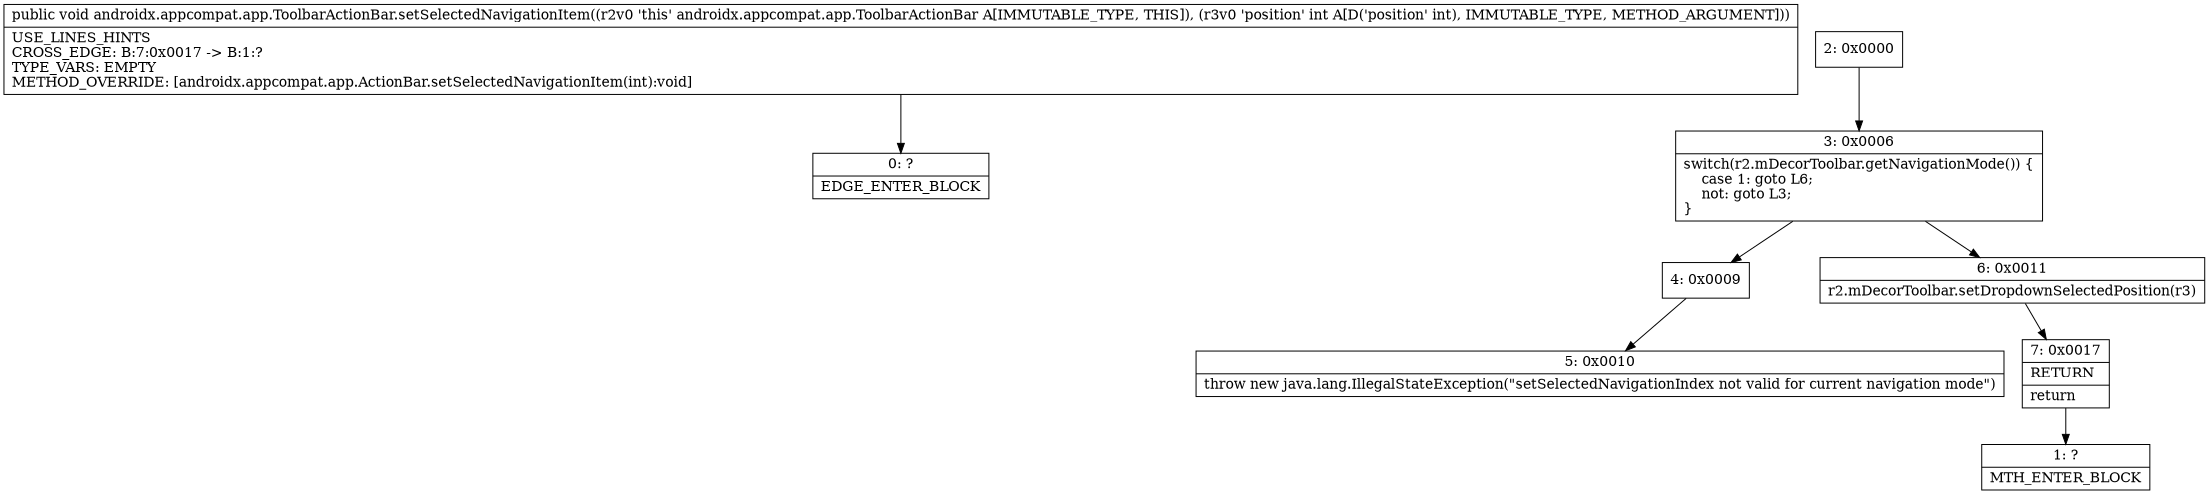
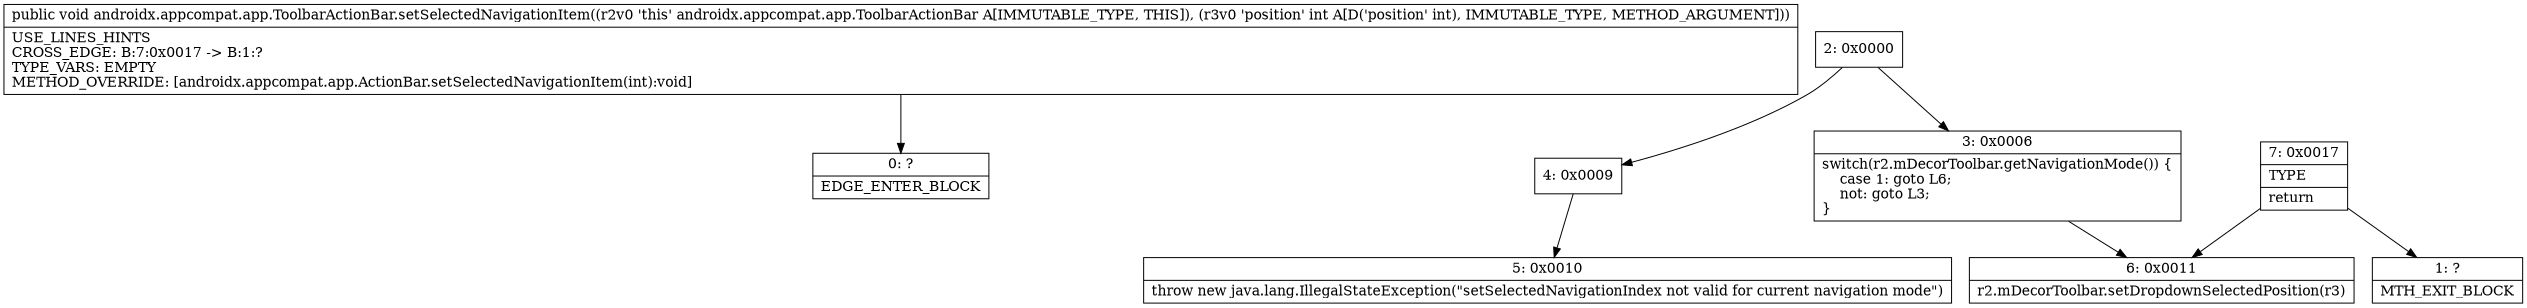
edge "3: 0x0006" -> "4: 0x0009": now "2: 0x0000" -> "4: 0x0009"
edge "6: 0x0011" -> "7: 0x0017": reversed
node "7: 0x0017": text "RETURN" -> "TYPE"
node "1: ?": text "MTH_ENTER_BLOCK" -> "MTH_EXIT_BLOCK"
